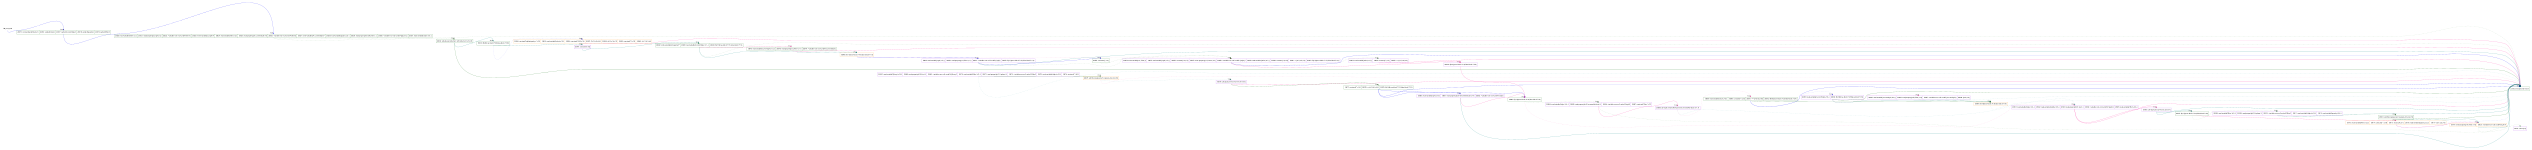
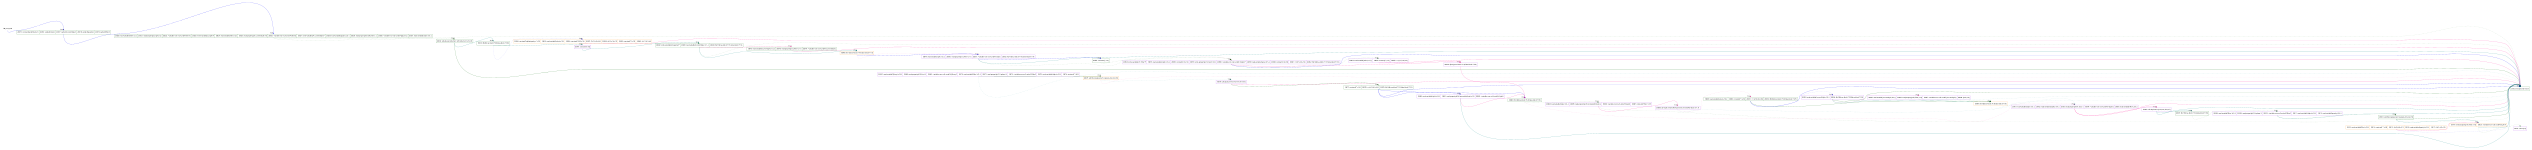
edge "20907: if[v17](true-block:7134,false-block:7135)" -> "20913: read-variable['filter',v23,-]": removed
